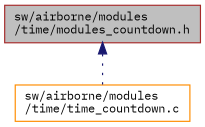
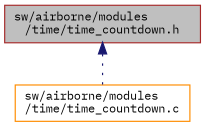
node "sw/airborne/modules /time/modules_countdown.h": label "sw/airborne/modules /time/modules_countdown.h" -> "sw/airborne/modules /time/time_countdown.h"
